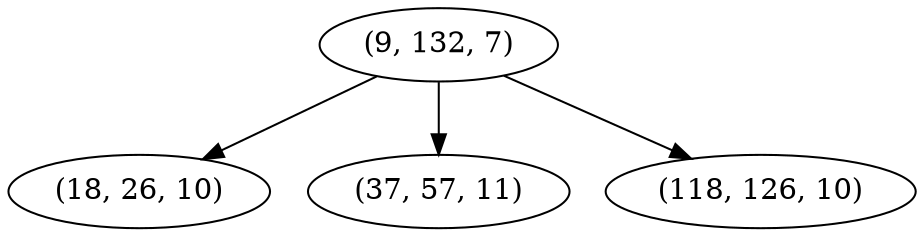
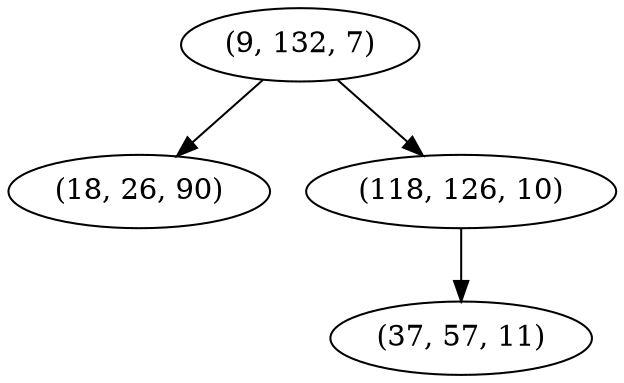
edge "(9, 132, 7)" -> "(37, 57, 11)": now "(118, 126, 10)" -> "(37, 57, 11)"
node "(18, 26, 10)": label "(18, 26, 10)" -> "(18, 26, 90)"
